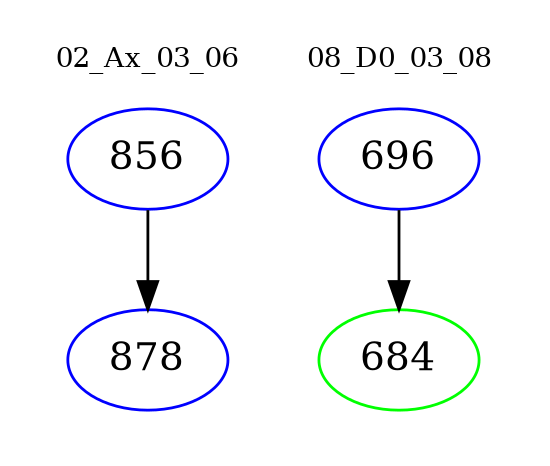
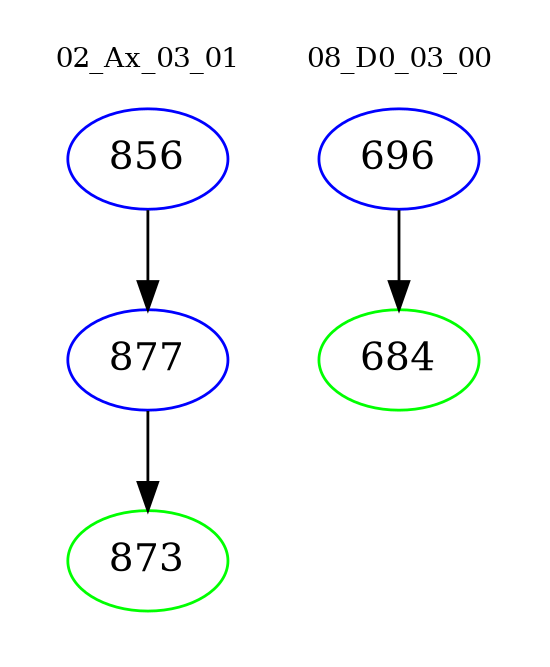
cluster "02_Ax_03_06": label "02_Ax_03_06" -> "02_Ax_03_01"
cluster "08_D0_03_08": label "08_D0_03_08" -> "08_D0_03_00"
node "878": label "878" -> "877"
node "873": added
